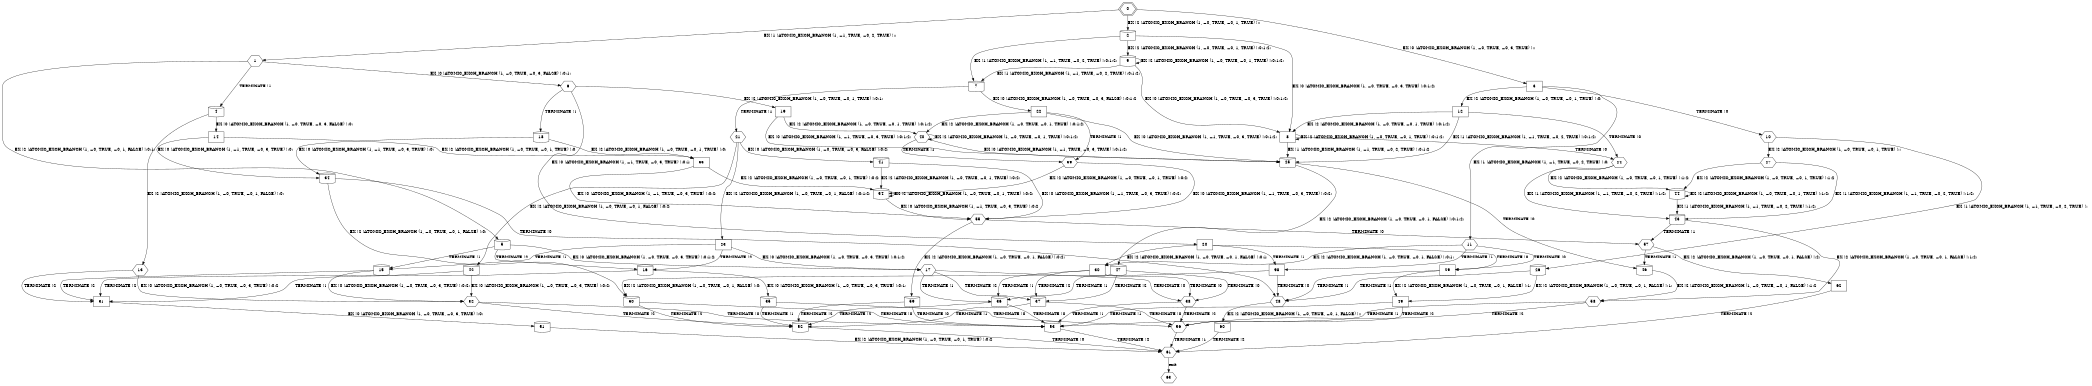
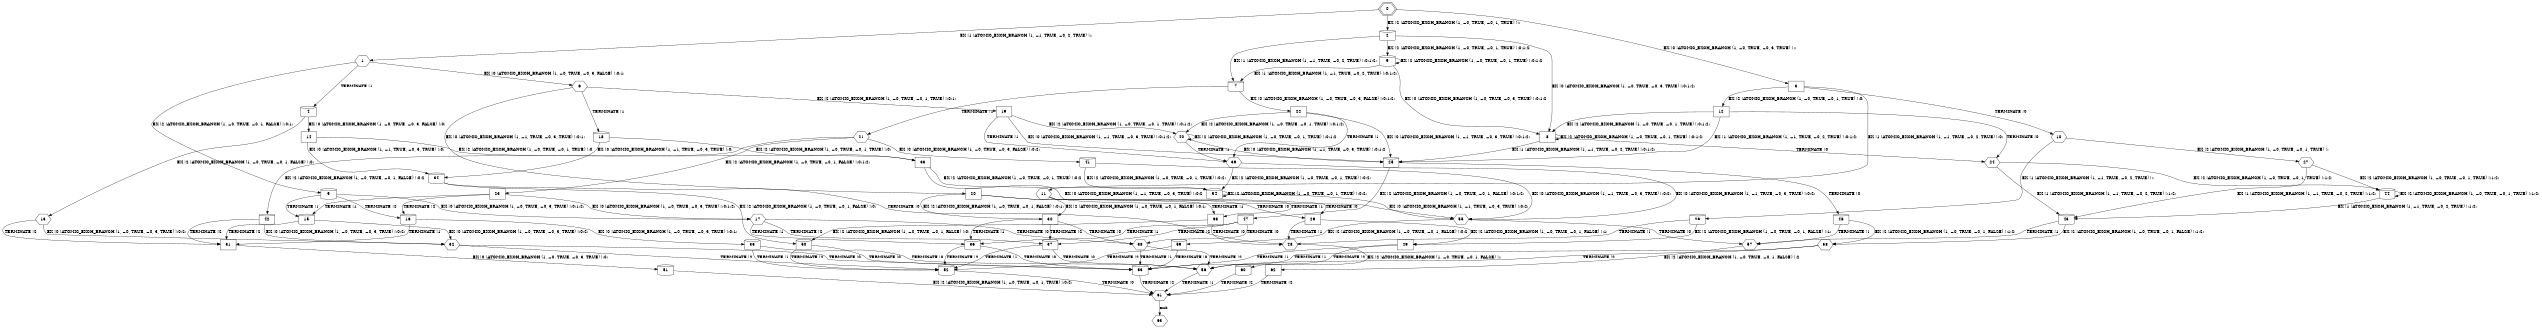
edge "19" -> "39": added, label "TERMINATE !1"
edge "57" -> "46": reversed
